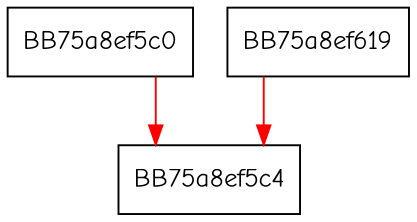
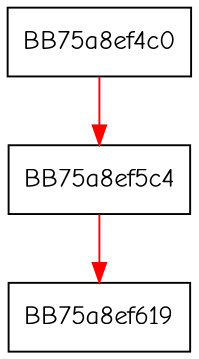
node "BB75a8ef5c0": label "BB75a8ef5c0" -> "BB75a8ef4c0"
edge "BB75a8ef619" -> "BB75a8ef5c4": reversed
